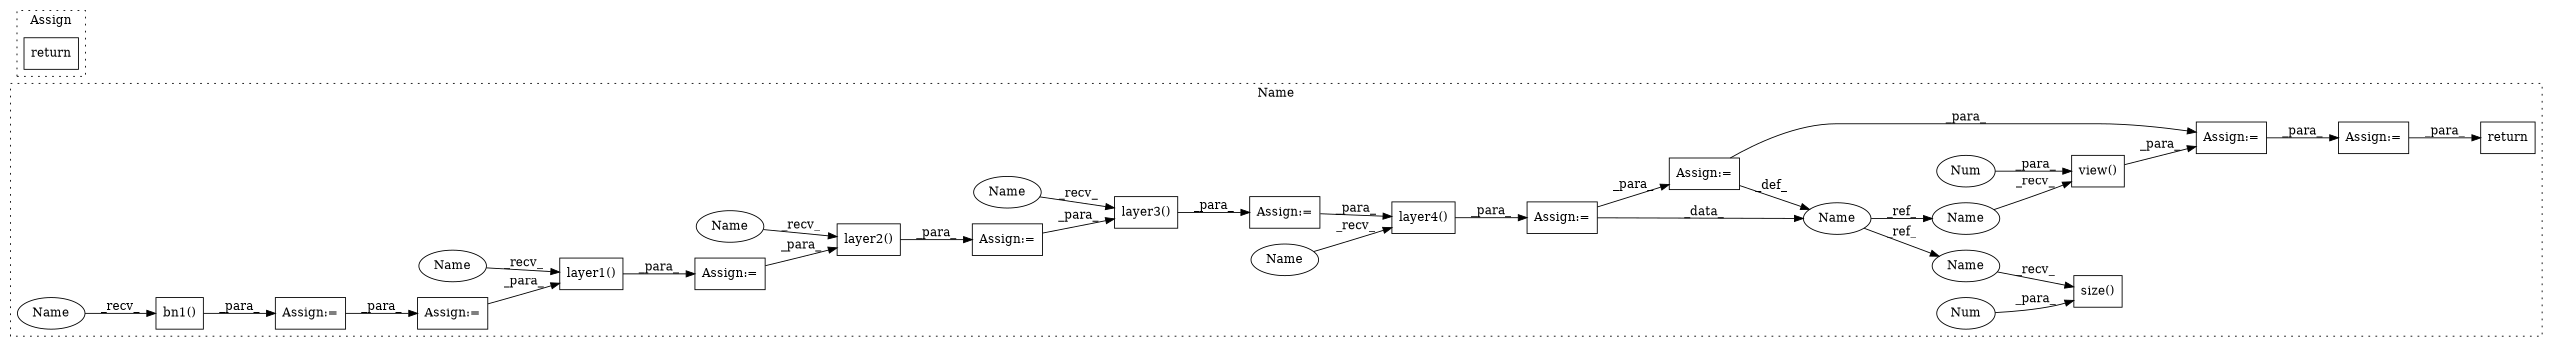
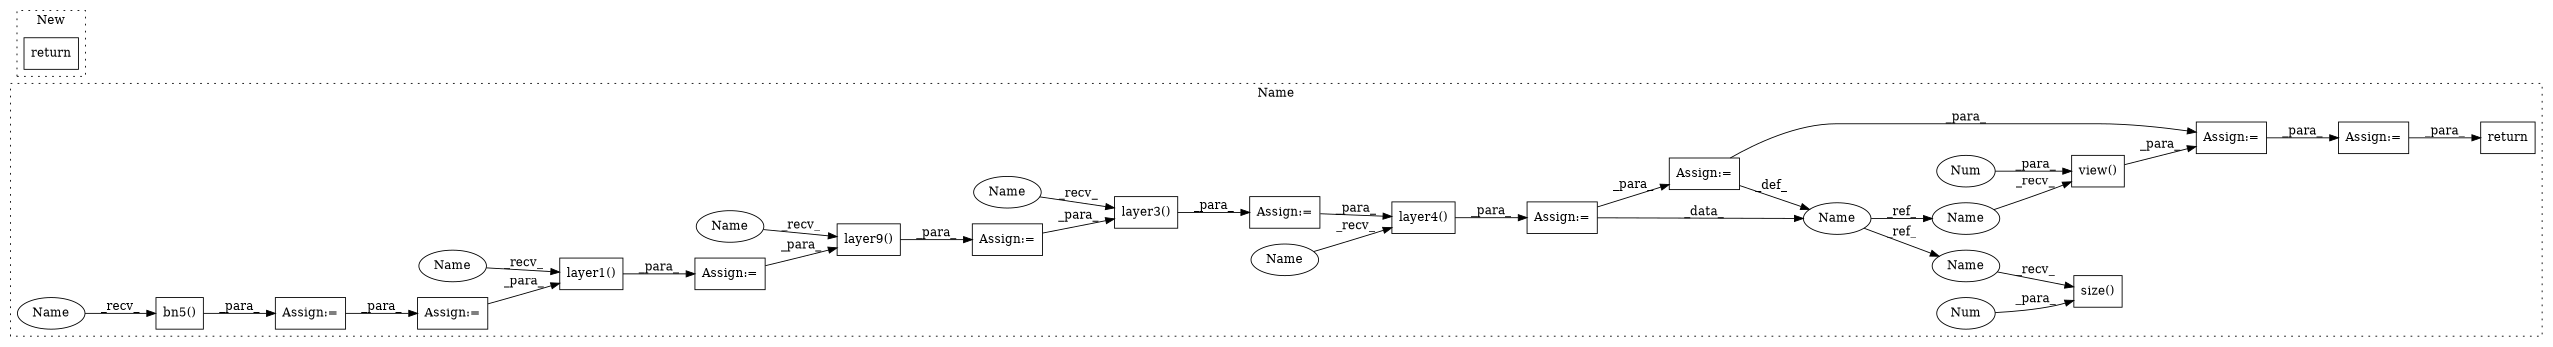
cluster "Assign": label "Assign" -> "New"
node "layer2()": label "layer2()" -> "layer9()"
node "bn1()": label "bn1()" -> "bn5()"
